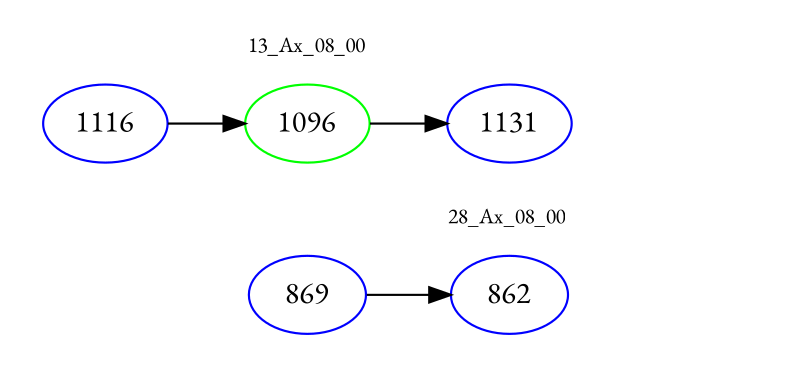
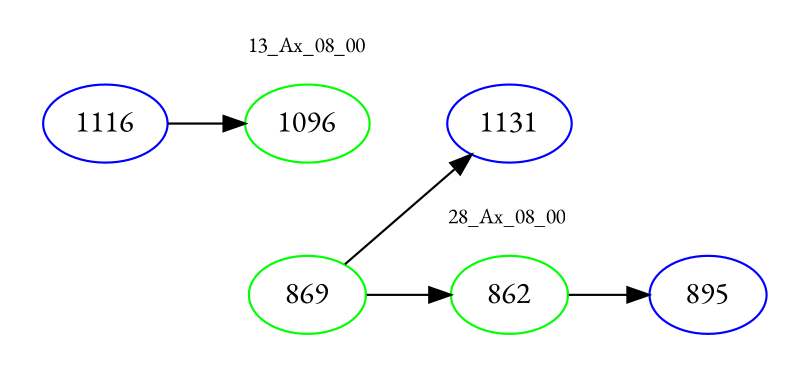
edge "1096" -> "1131": now "869" -> "1131"
node "869": color blue -> green
node "862": color blue -> green
node "895": added
